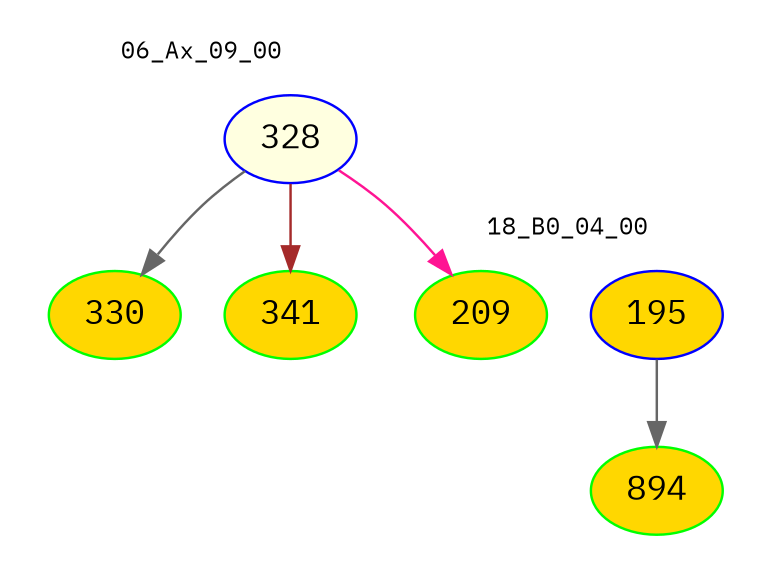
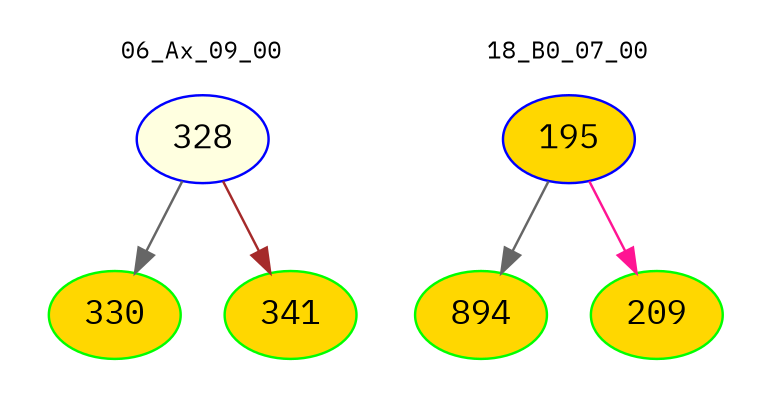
cluster "18_B0_04_00": label "18_B0_04_00" -> "18_B0_07_00"
edge "328" -> "209": now "195" -> "209"
